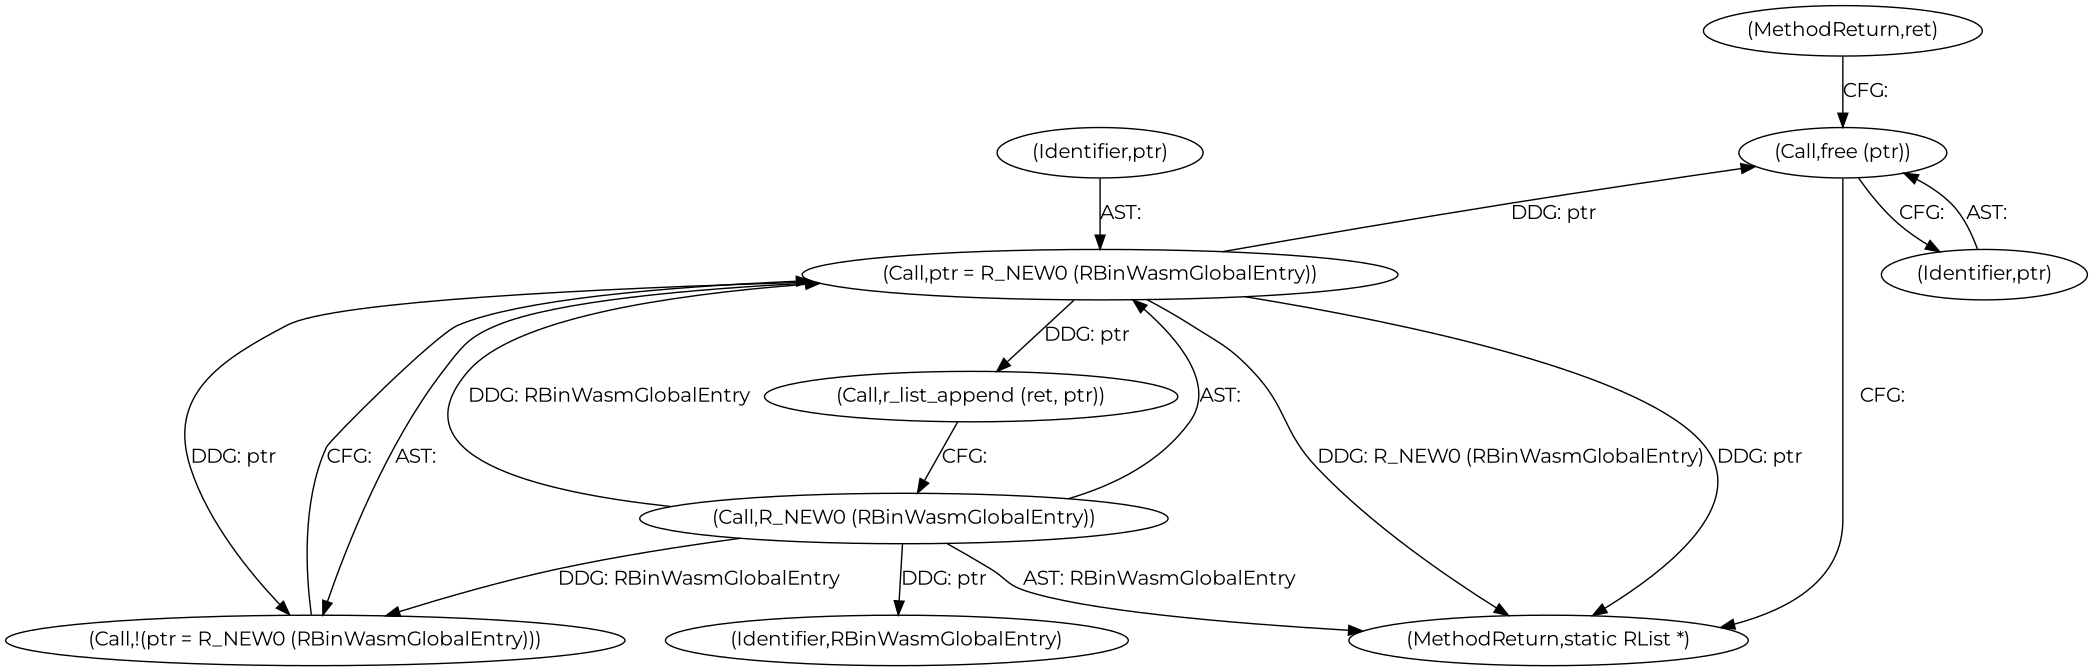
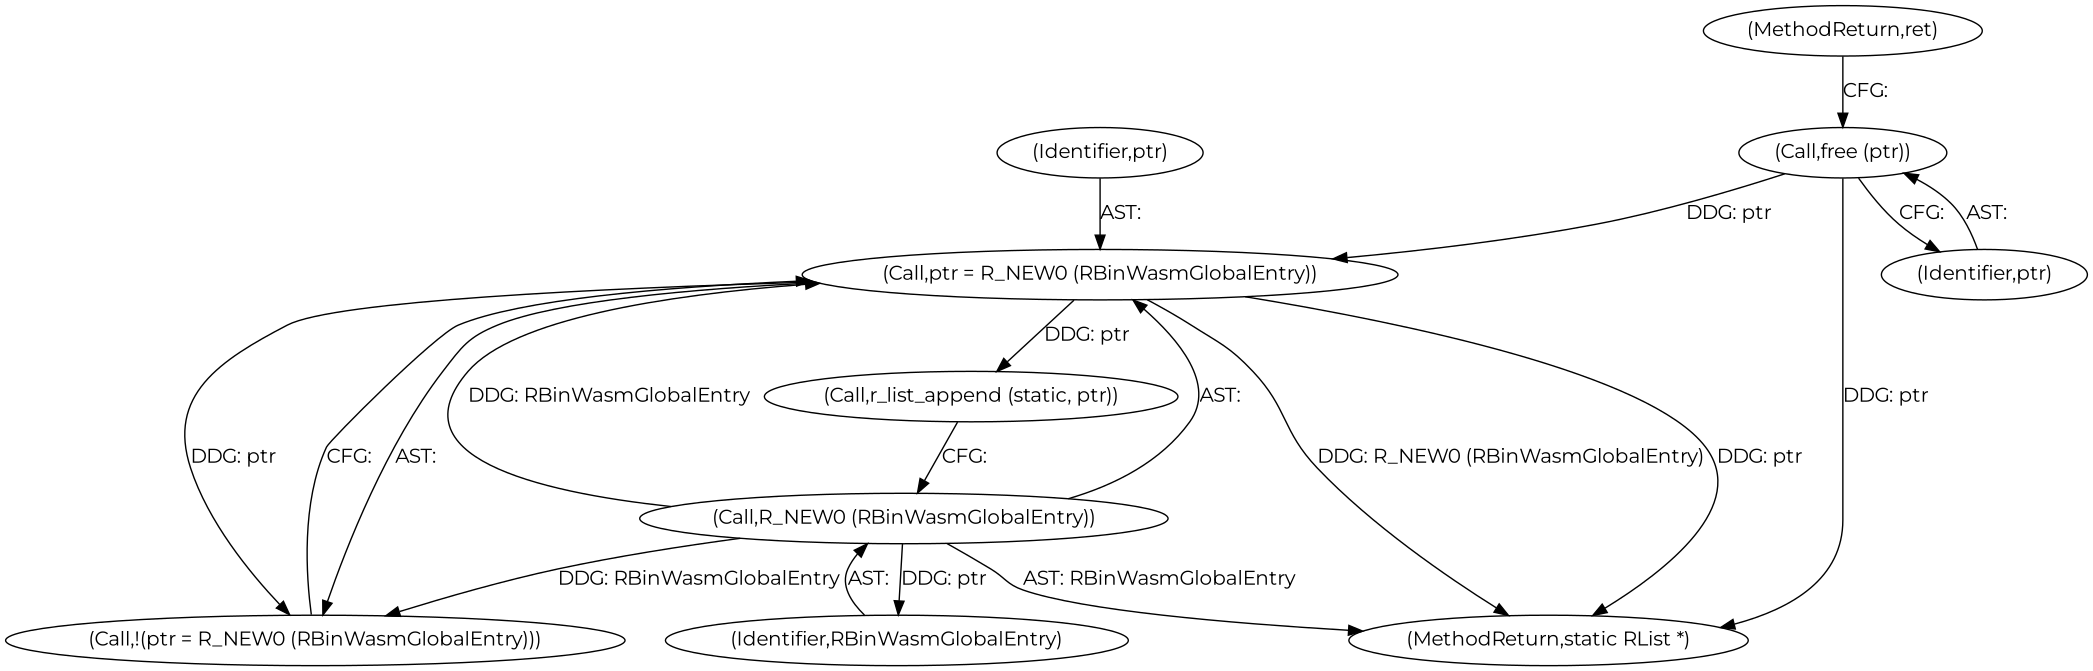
edge "(Call,ptr = R_NEW0 (RBinWasmGlobalEntry))" -> "(Call,free (ptr))": reversed
node "(Call,r_list_append (ret, ptr))": label "(Call,r_list_append (ret, ptr))" -> "(Call,r_list_append (static, ptr))"
edge "(Call,free (ptr))" -> "(MethodReturn,static RList *)": label "CFG: " -> "DDG: ptr"
edge "(Identifier,RBinWasmGlobalEntry)" -> "(Call,R_NEW0 (RBinWasmGlobalEntry))": added, label "AST:"
